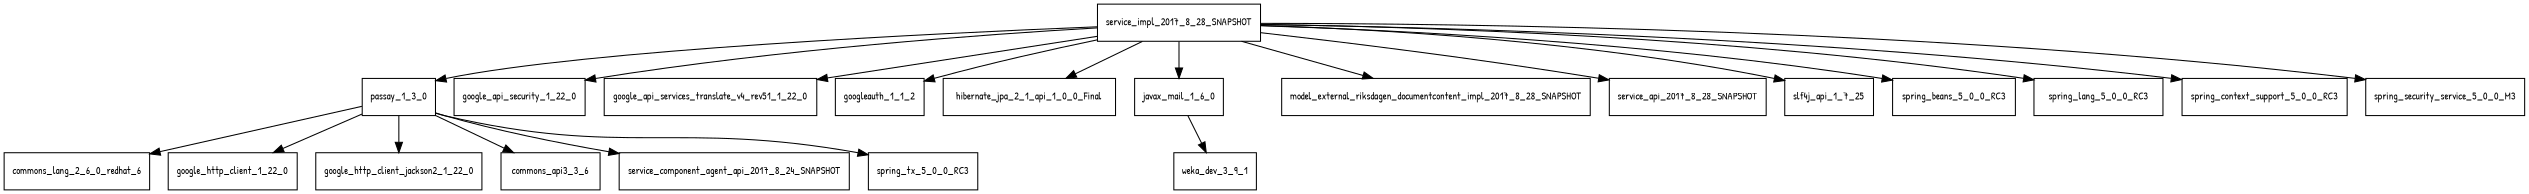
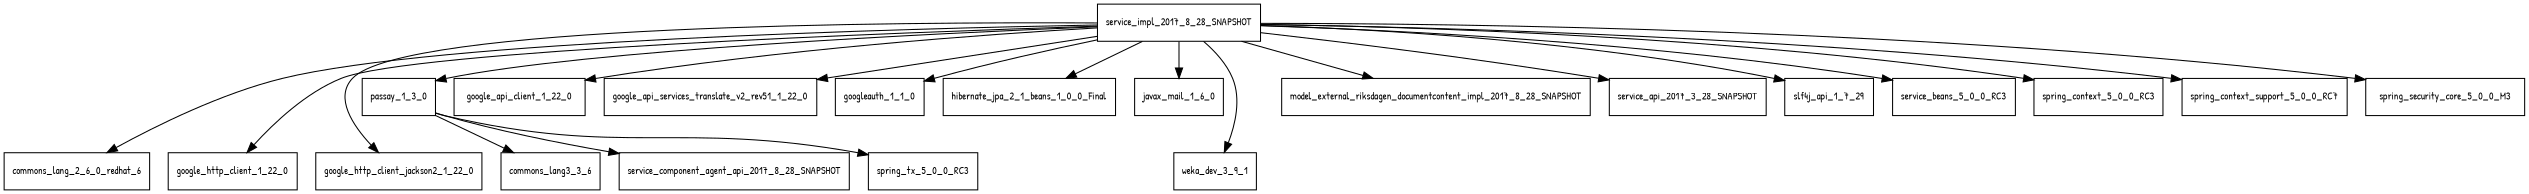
node "google_api_security_1_22_0": label "google_api_security_1_22_0" -> "google_api_client_1_22_0"
node "google_api_services_translate_v4_rev51_1_22_0": label "google_api_services_translate_v4_rev51_1_22_0" -> "google_api_services_translate_v2_rev51_1_22_0"
node "googleauth_1_1_2": label "googleauth_1_1_2" -> "googleauth_1_1_0"
node "hibernate_jpa_2_1_api_1_0_0_Final": label "hibernate_jpa_2_1_api_1_0_0_Final" -> "hibernate_jpa_2_1_beans_1_0_0_Final"
node "service_api_2017_8_28_SNAPSHOT": label "service_api_2017_8_28_SNAPSHOT" -> "service_api_2017_3_28_SNAPSHOT"
node "slf4j_api_1_7_25": label "slf4j_api_1_7_25" -> "slf4j_api_1_7_29"
node "spring_beans_5_0_0_RC3": label "spring_beans_5_0_0_RC3" -> "service_beans_5_0_0_RC3"
node "spring_lang_5_0_0_RC3": label "spring_lang_5_0_0_RC3" -> "spring_context_5_0_0_RC3"
node "spring_context_support_5_0_0_RC3": label "spring_context_support_5_0_0_RC3" -> "spring_context_support_5_0_0_RC7"
node "spring_security_service_5_0_0_M3": label "spring_security_service_5_0_0_M3" -> "spring_security_core_5_0_0_M3"
edge "passay_1_3_0" -> "commons_lang_2_6_0_redhat_6": now "service_impl_2017_8_28_SNAPSHOT" -> "commons_lang_2_6_0_redhat_6"
edge "passay_1_3_0" -> "google_http_client_jackson2_1_22_0": now "service_impl_2017_8_28_SNAPSHOT" -> "google_http_client_jackson2_1_22_0"
edge "javax_mail_1_6_0" -> "weka_dev_3_9_1": now "service_impl_2017_8_28_SNAPSHOT" -> "weka_dev_3_9_1"
edge "passay_1_3_0" -> "google_http_client_1_22_0": now "service_impl_2017_8_28_SNAPSHOT" -> "google_http_client_1_22_0"
node "commons_api3_3_6": label "commons_api3_3_6" -> "commons_lang3_3_6"
node "service_component_agent_api_2017_8_24_SNAPSHOT": label "service_component_agent_api_2017_8_24_SNAPSHOT" -> "service_component_agent_api_2017_8_28_SNAPSHOT"
